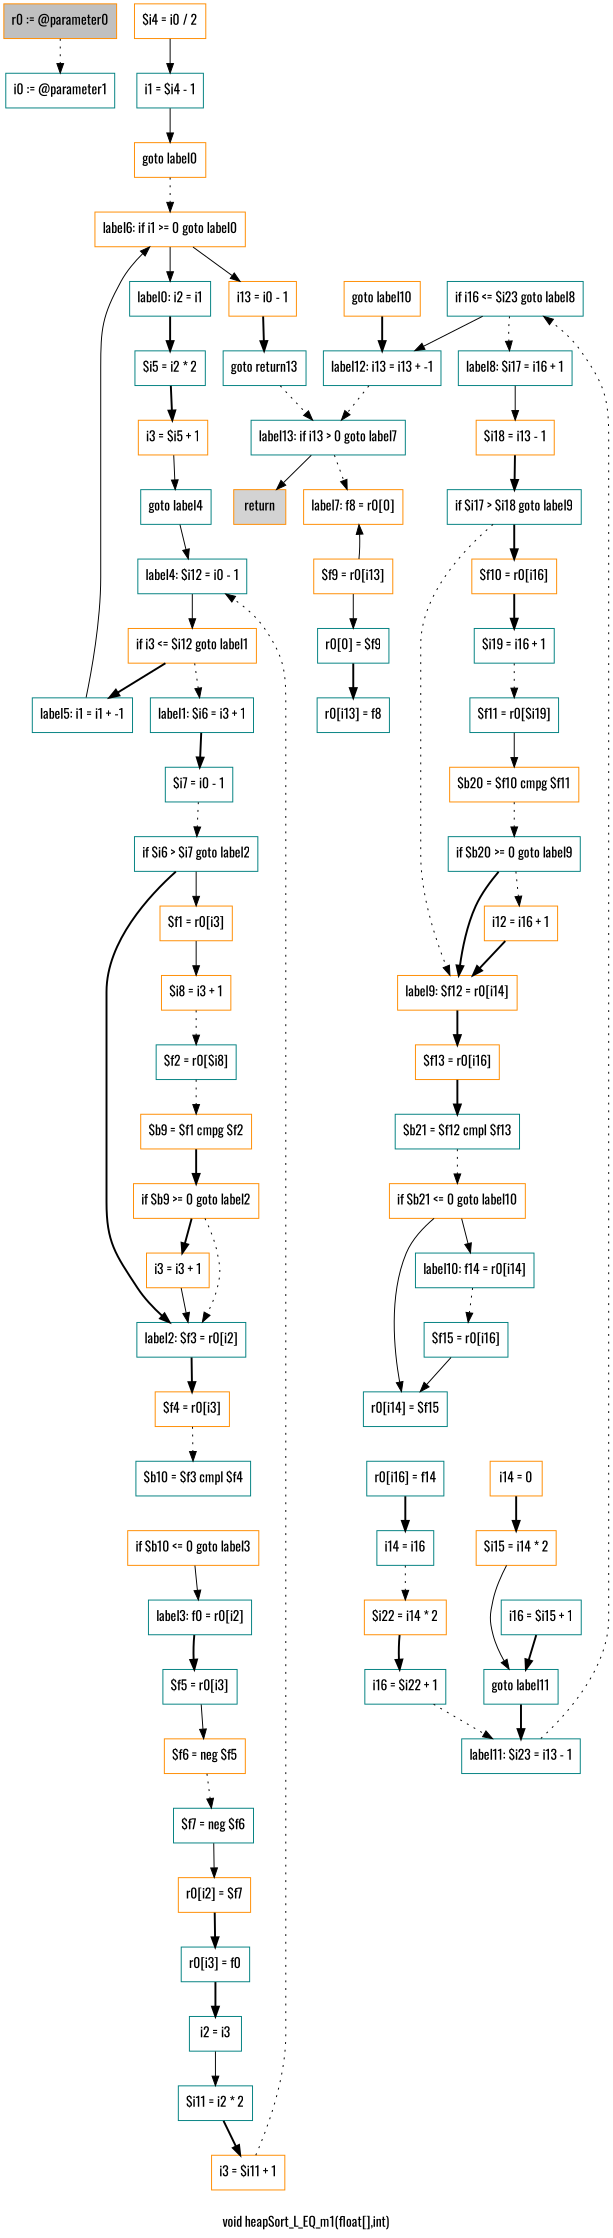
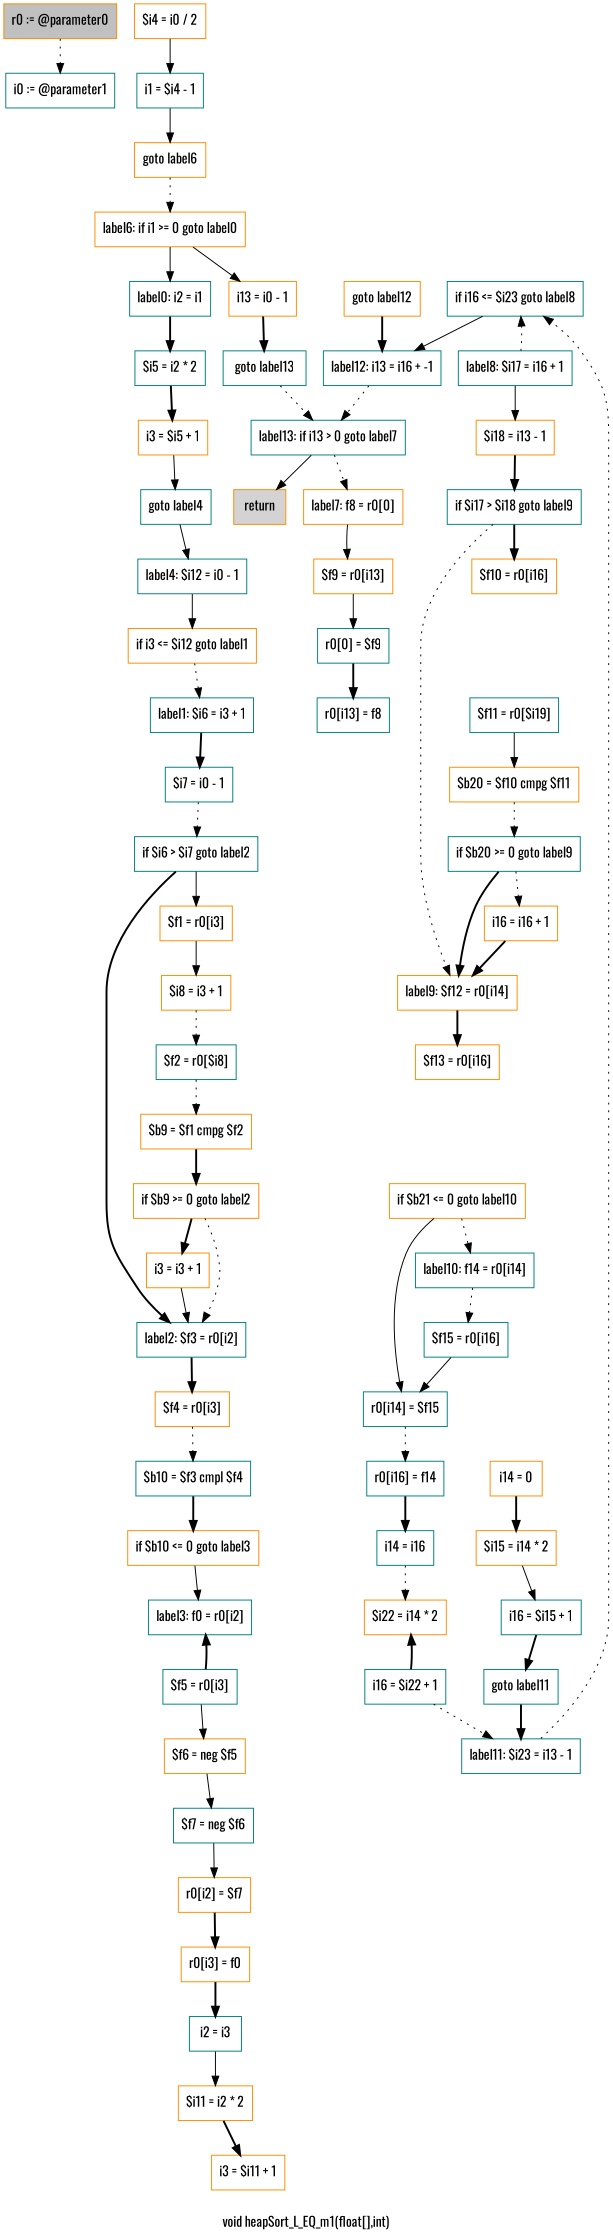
node "goto label0": label "goto label0" -> "goto label6"
node "goto label10": label "goto label10" -> "goto label12"
edge "if i16 <= $i23 goto label8" -> "label8: $i17 = i16 + 1": reversed
node "goto return13": label "goto return13" -> "goto label13"
node "label12: i13 = i13 + -1": label "label12: i13 = i13 + -1" -> "label12: i13 = i16 + -1"
edge "$f9 = r0[i13]" -> "label7: f8 = r0[0]": reversed
node "$i19 = i16 + 1": removed
node "label5: i1 = i1 + -1": removed
node "i12 = i16 + 1": label "i12 = i16 + 1" -> "i16 = i16 + 1"
node "$b21 = $f12 cmpl $f13": removed
edge "if $b21 <= 0 goto label10" -> "label10: f14 = r0[i14]": style solid -> dotted
edge "i3 = $i11 + 1" -> "label4: $i12 = i0 - 1": removed
edge "r0[i14] = $f15" -> "r0[i16] = f14": added
edge "$b10 = $f3 cmpl $f4" -> "if $b10 <= 0 goto label3": added
edge "$i15 = i14 * 2" -> "goto label11": now "$i15 = i14 * 2" -> "i16 = $i15 + 1"
edge "label3: f0 = r0[i2]" -> "$f5 = r0[i3]": reversed
edge "$i22 = i14 * 2" -> "i16 = $i22 + 1": reversed
edge "$f6 = neg $f5" -> "$f7 = neg $f6": style dotted -> solid
node "r0[i3] = f0": color teal -> darkorange
node "$i11 = i2 * 2": color teal -> darkorange
